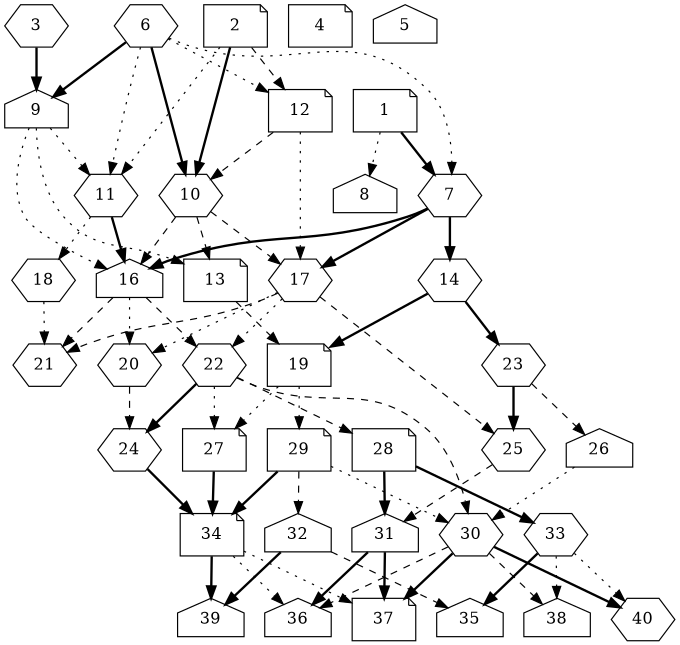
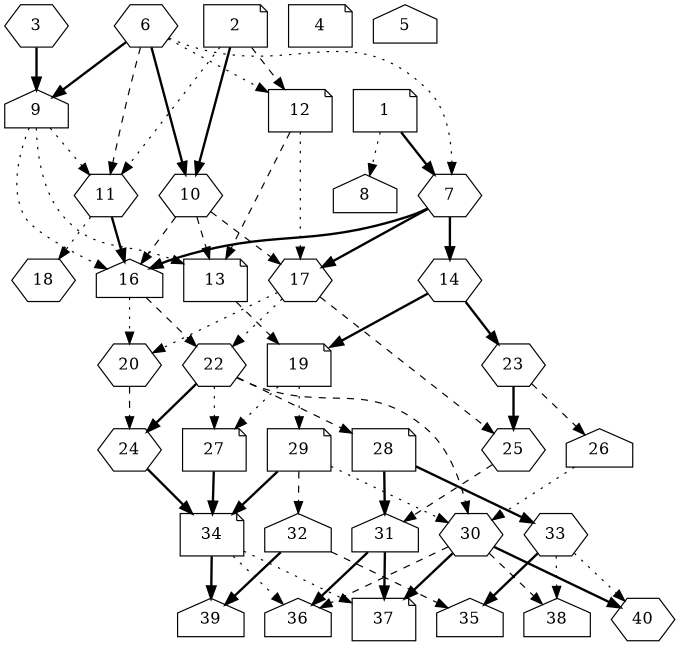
edge "6" -> "11": style dotted -> dashed
edge "12" -> "10": now "12" -> "13"
node "21": removed
